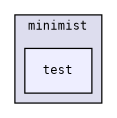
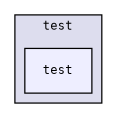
cluster "minimist": label "minimist" -> "test"
